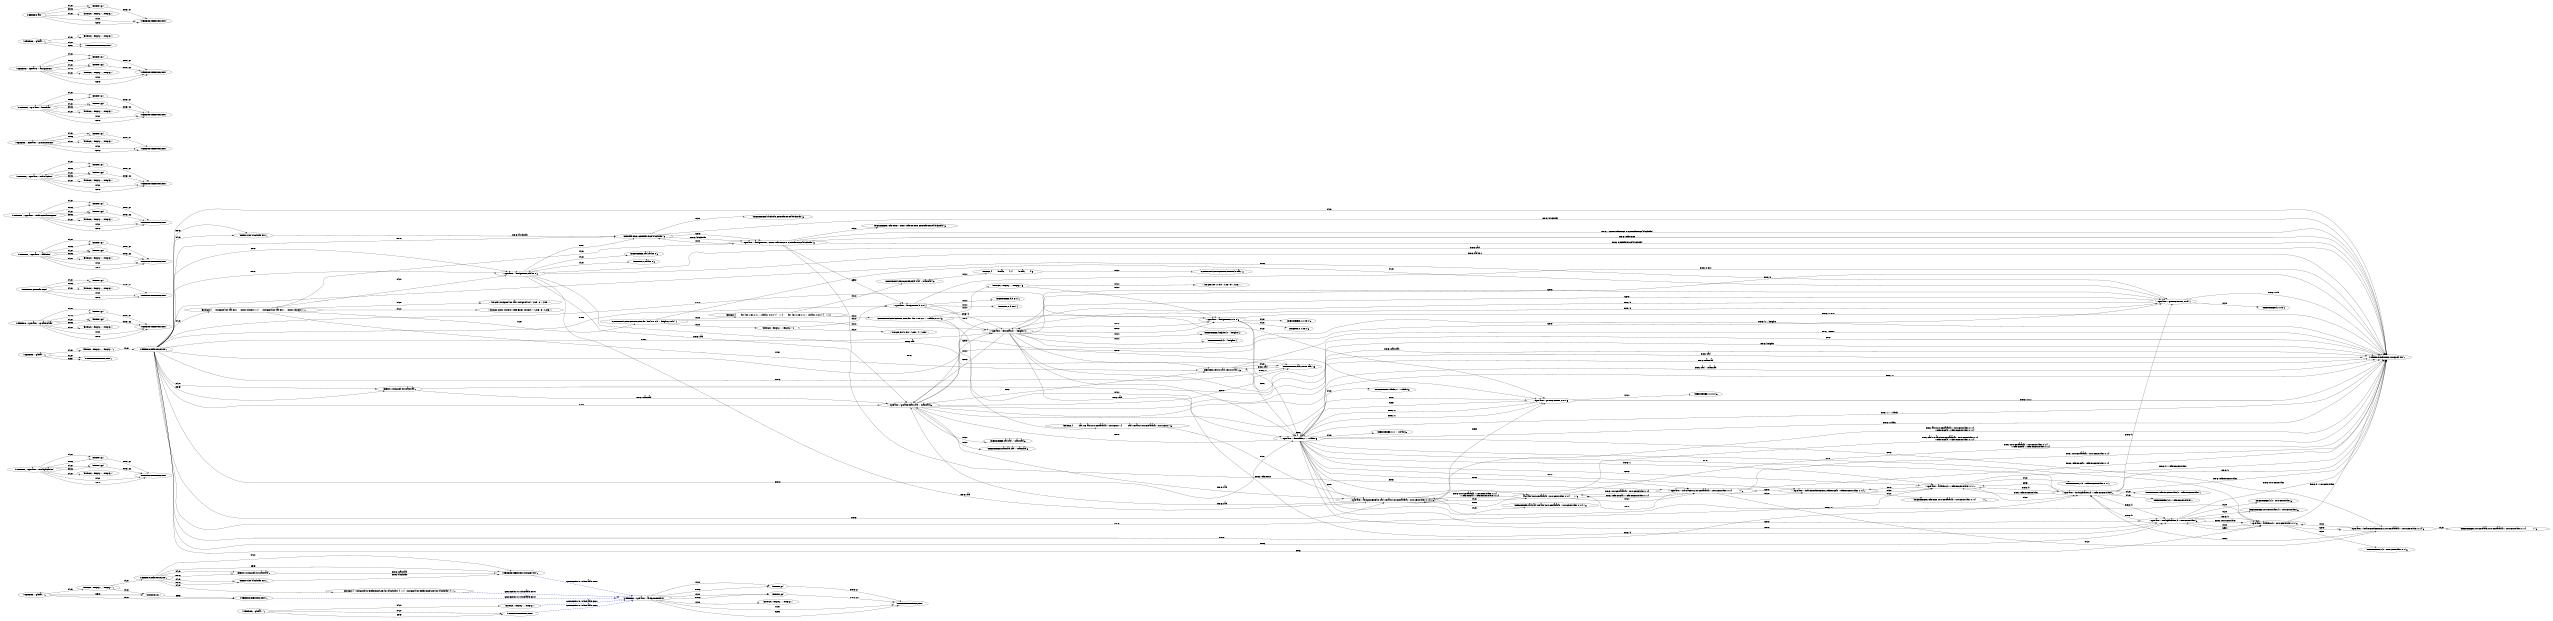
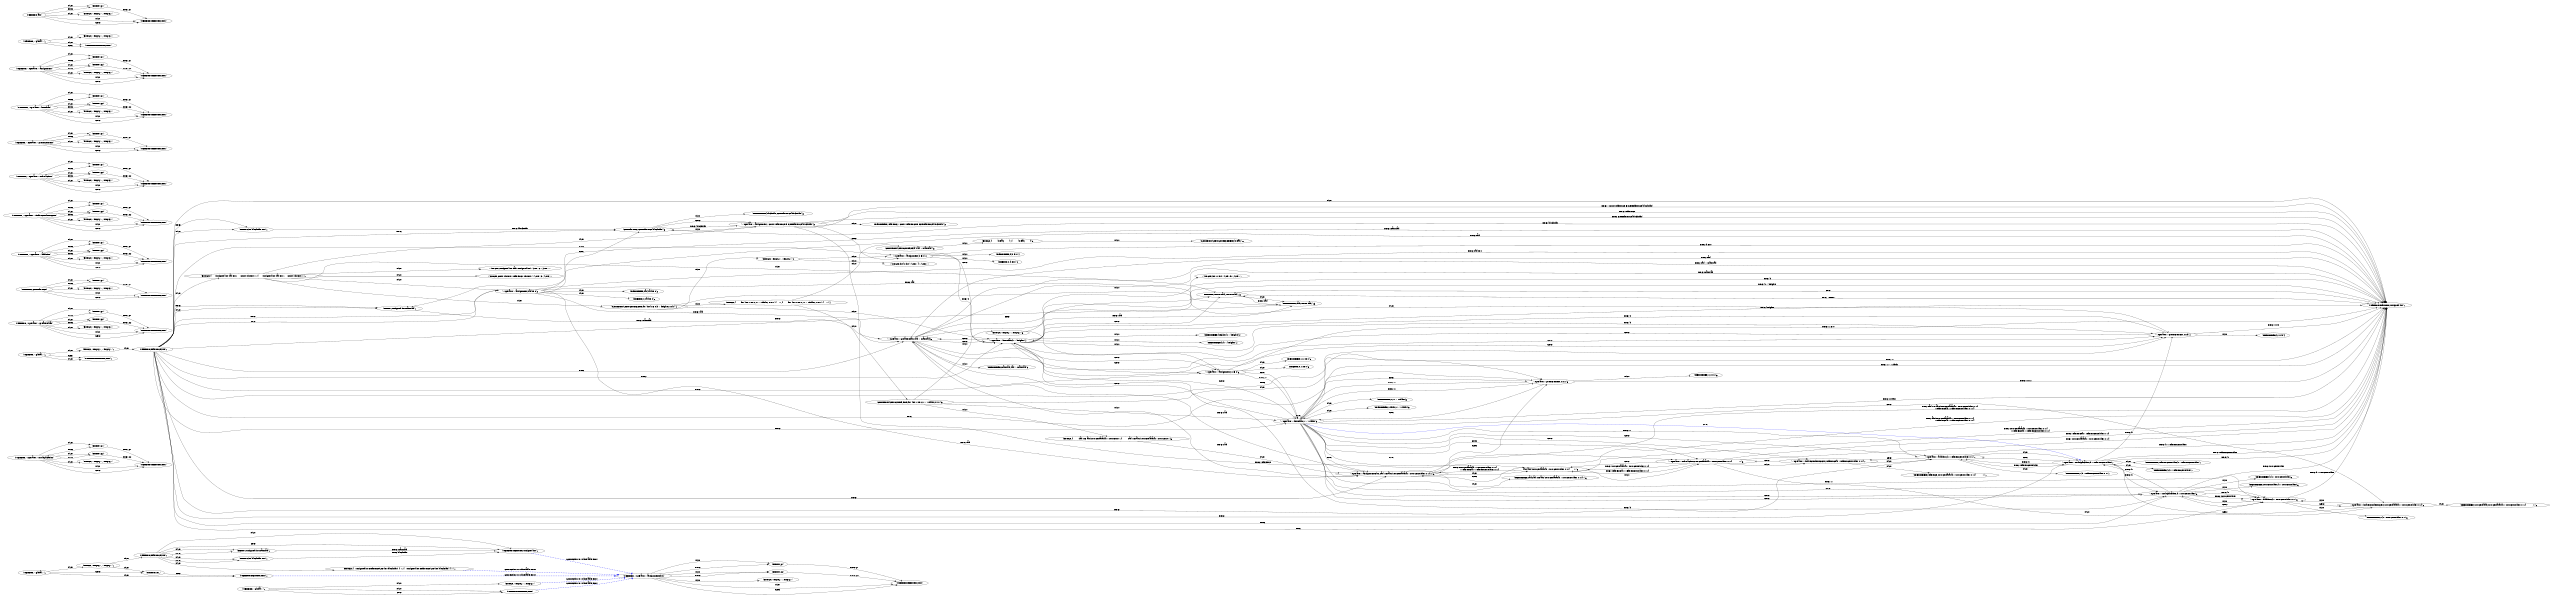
node "(IDENTIFIER,sad,sad > max_sad)": removed
edge "(<operator>.lessThan,w < width_)" -> "(<operator>.multiplication,h * reference_stride_)": color black -> blue
